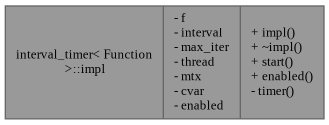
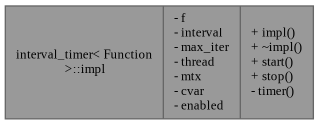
node "interval_timer< Function": text "+ enabled()" -> "+ stop()"
